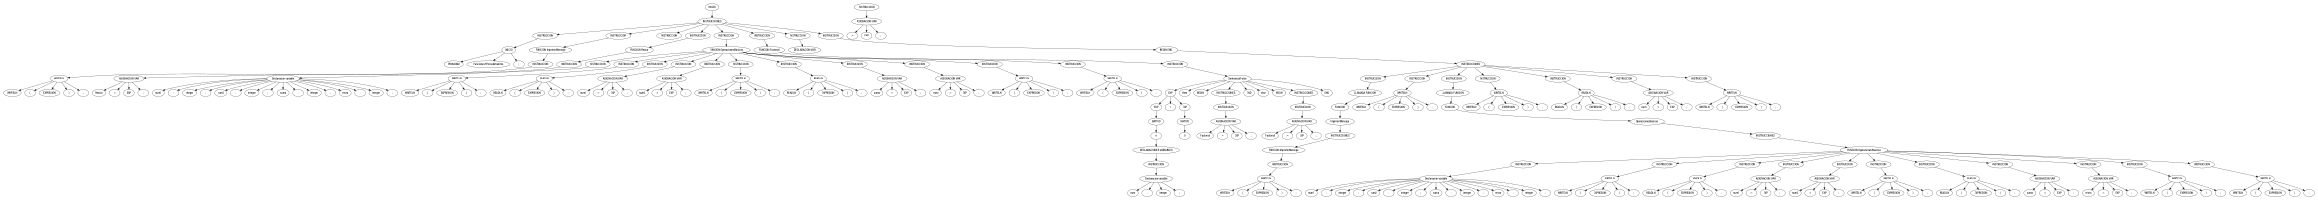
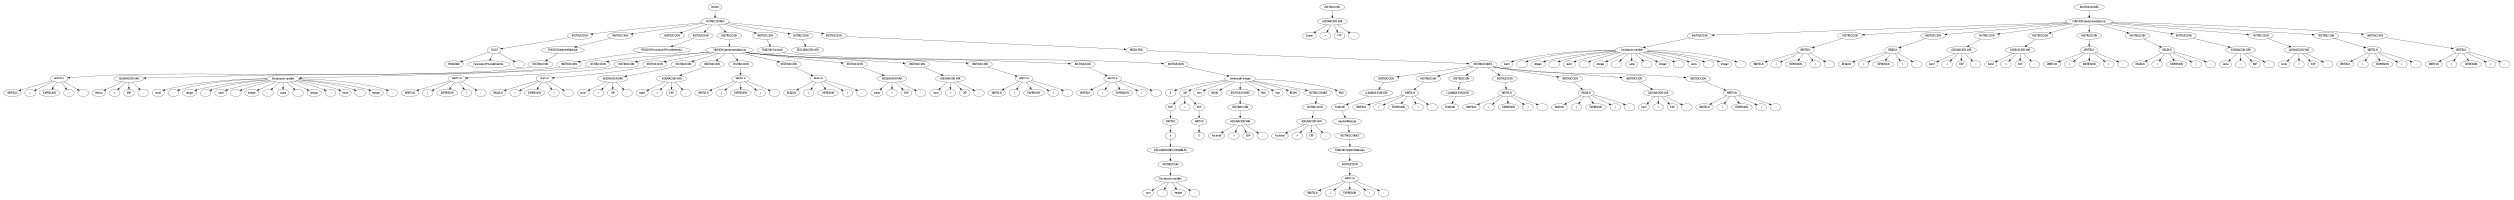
node "Sumar": added
node "FUNCION Restar": label "FUNCION Restar" -> "FUNCION FuncionesYProcedimientos"
node "SentenciaIf-else": label "SentenciaIf-else" -> "SentenciaIf-integer"
node "if": added
node "OperacionesBasicas": removed
